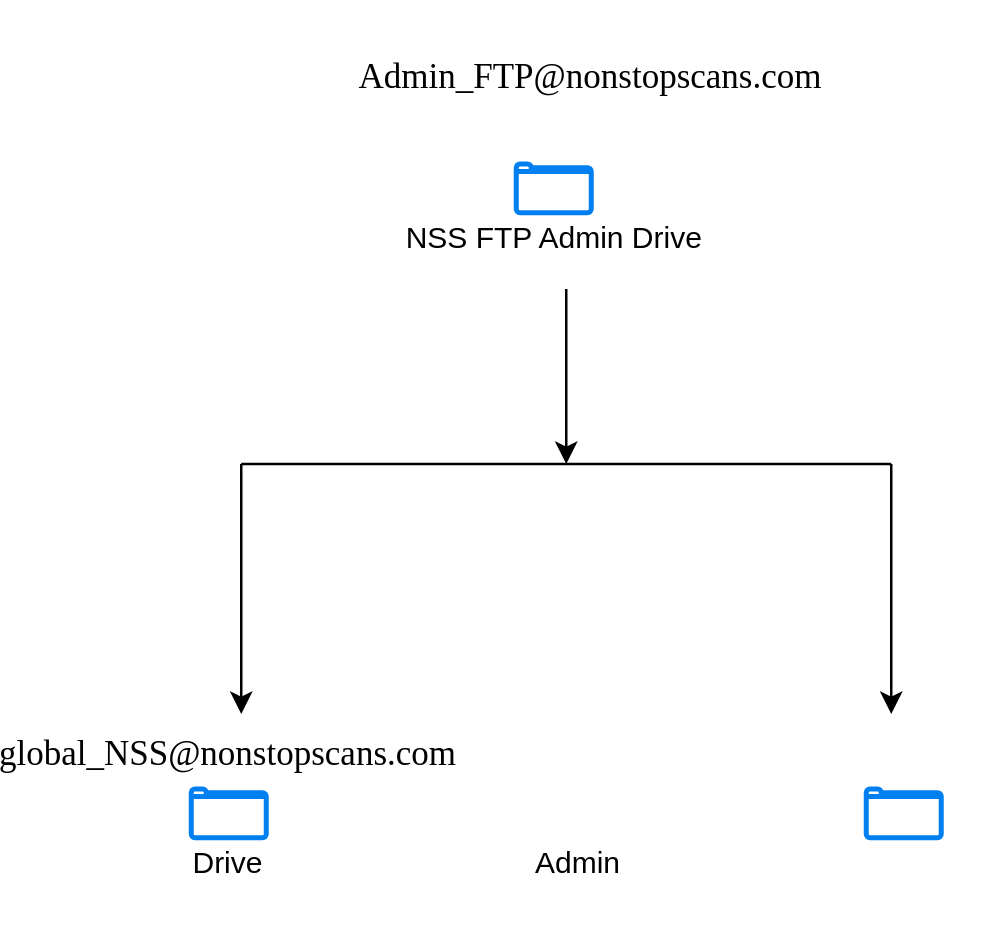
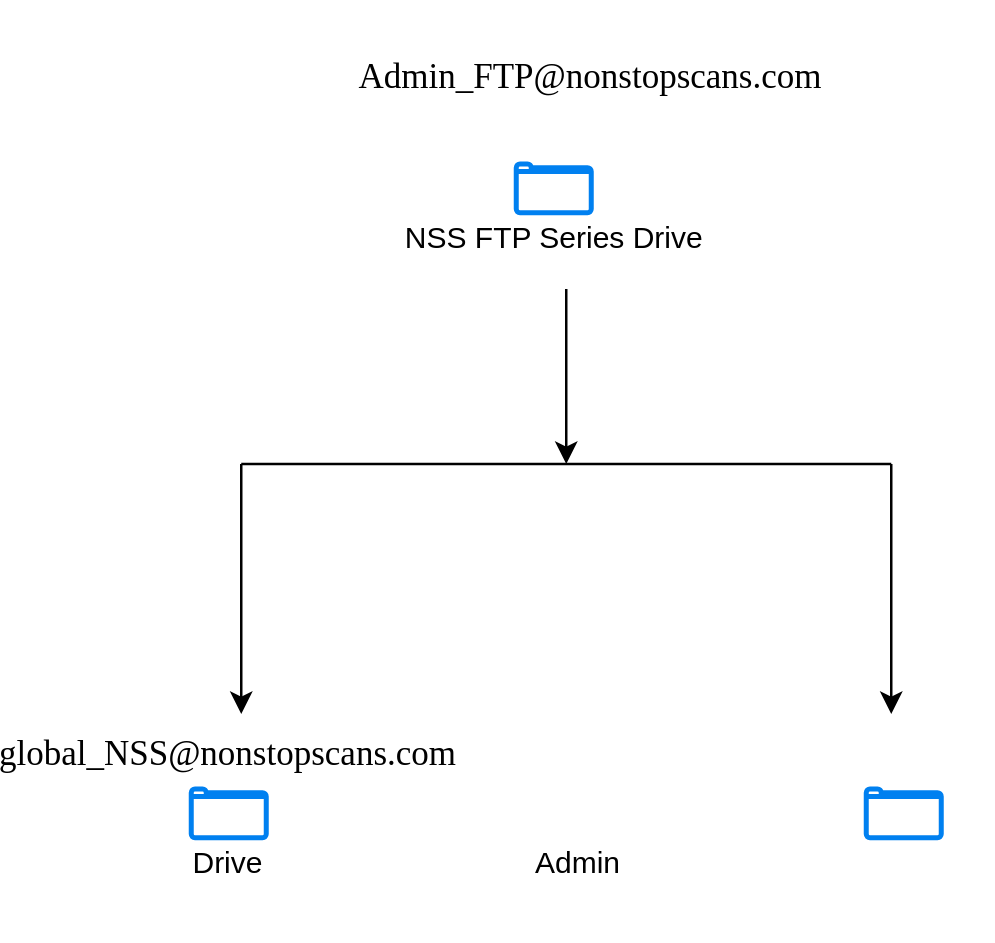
node "NSS FTP Admin Drive": label "NSS FTP Admin Drive" -> "NSS FTP Series Drive"
